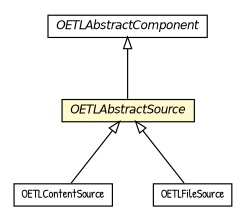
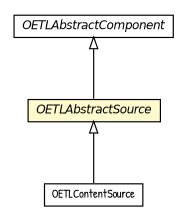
node "OETLFileSource": removed
